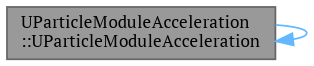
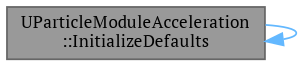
node "UParticleModuleAcceleration ::UParticleModuleAcceleration": label "UParticleModuleAcceleration ::UParticleModuleAcceleration" -> "UParticleModuleAcceleration ::InitializeDefaults"
